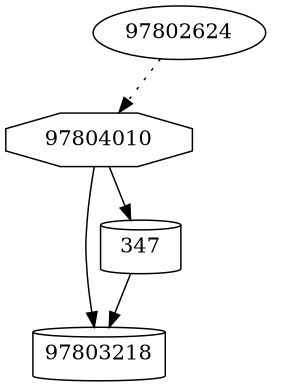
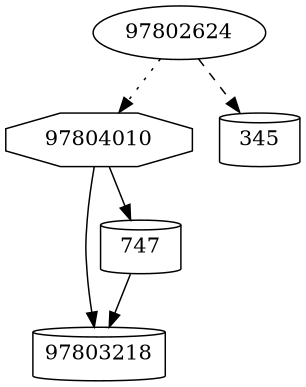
node "345": added
node "347": label "347" -> "747"
